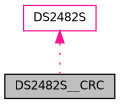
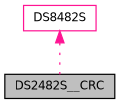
node "DS2482S": label "DS2482S" -> "DS8482S"
